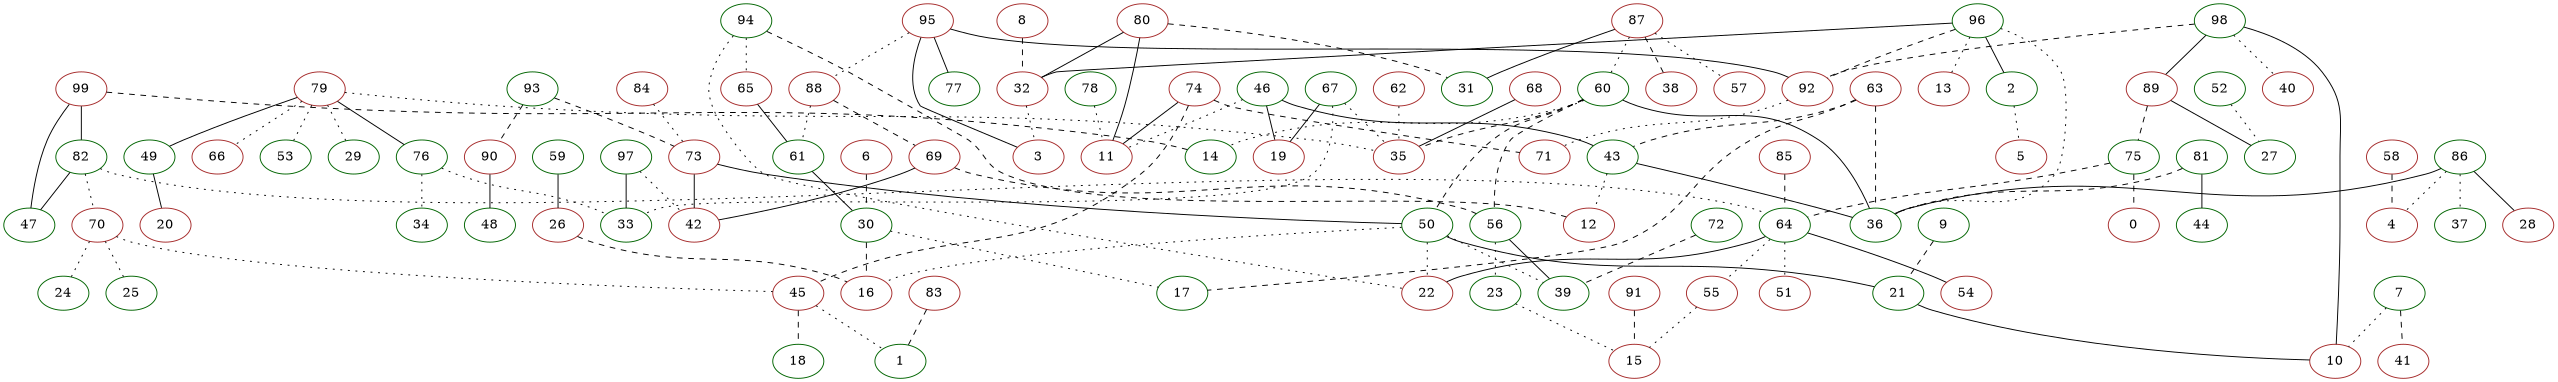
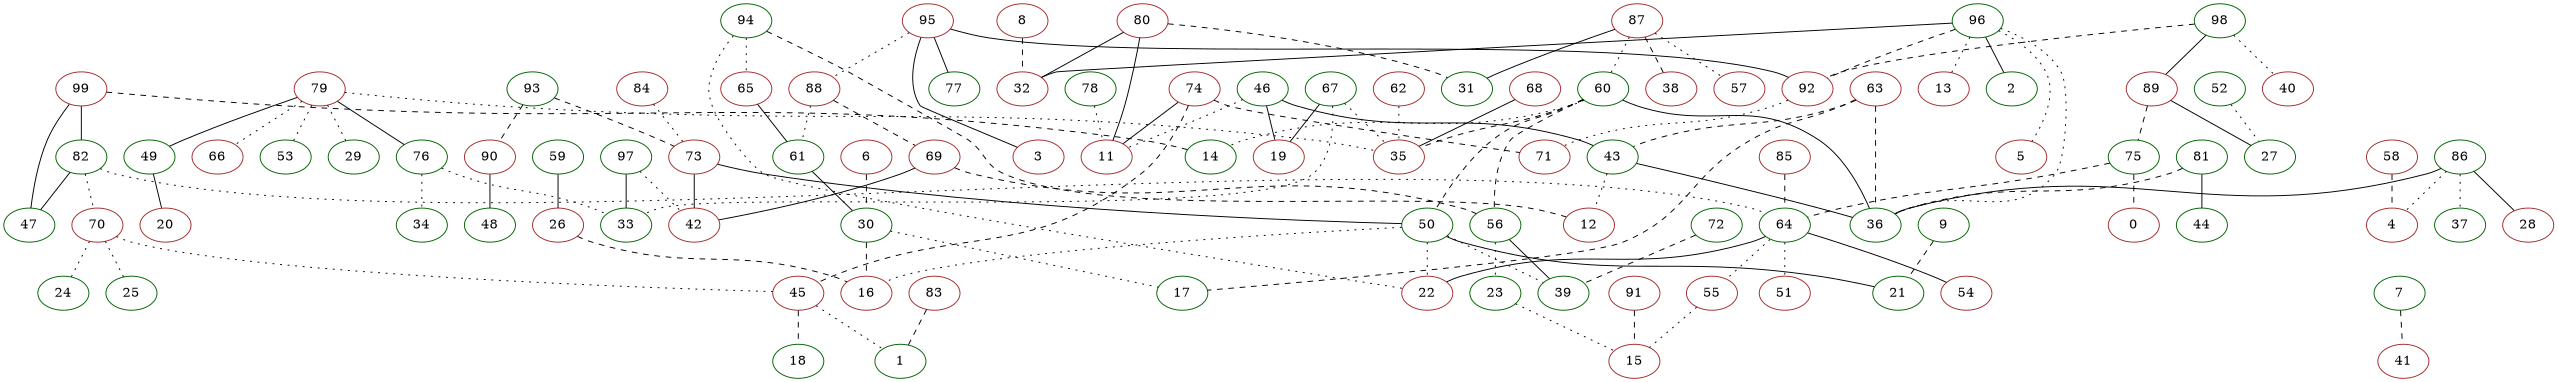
edge "32" -- "3": removed
edge "2" -- "5": now "96" -- "5"
node "10": removed
